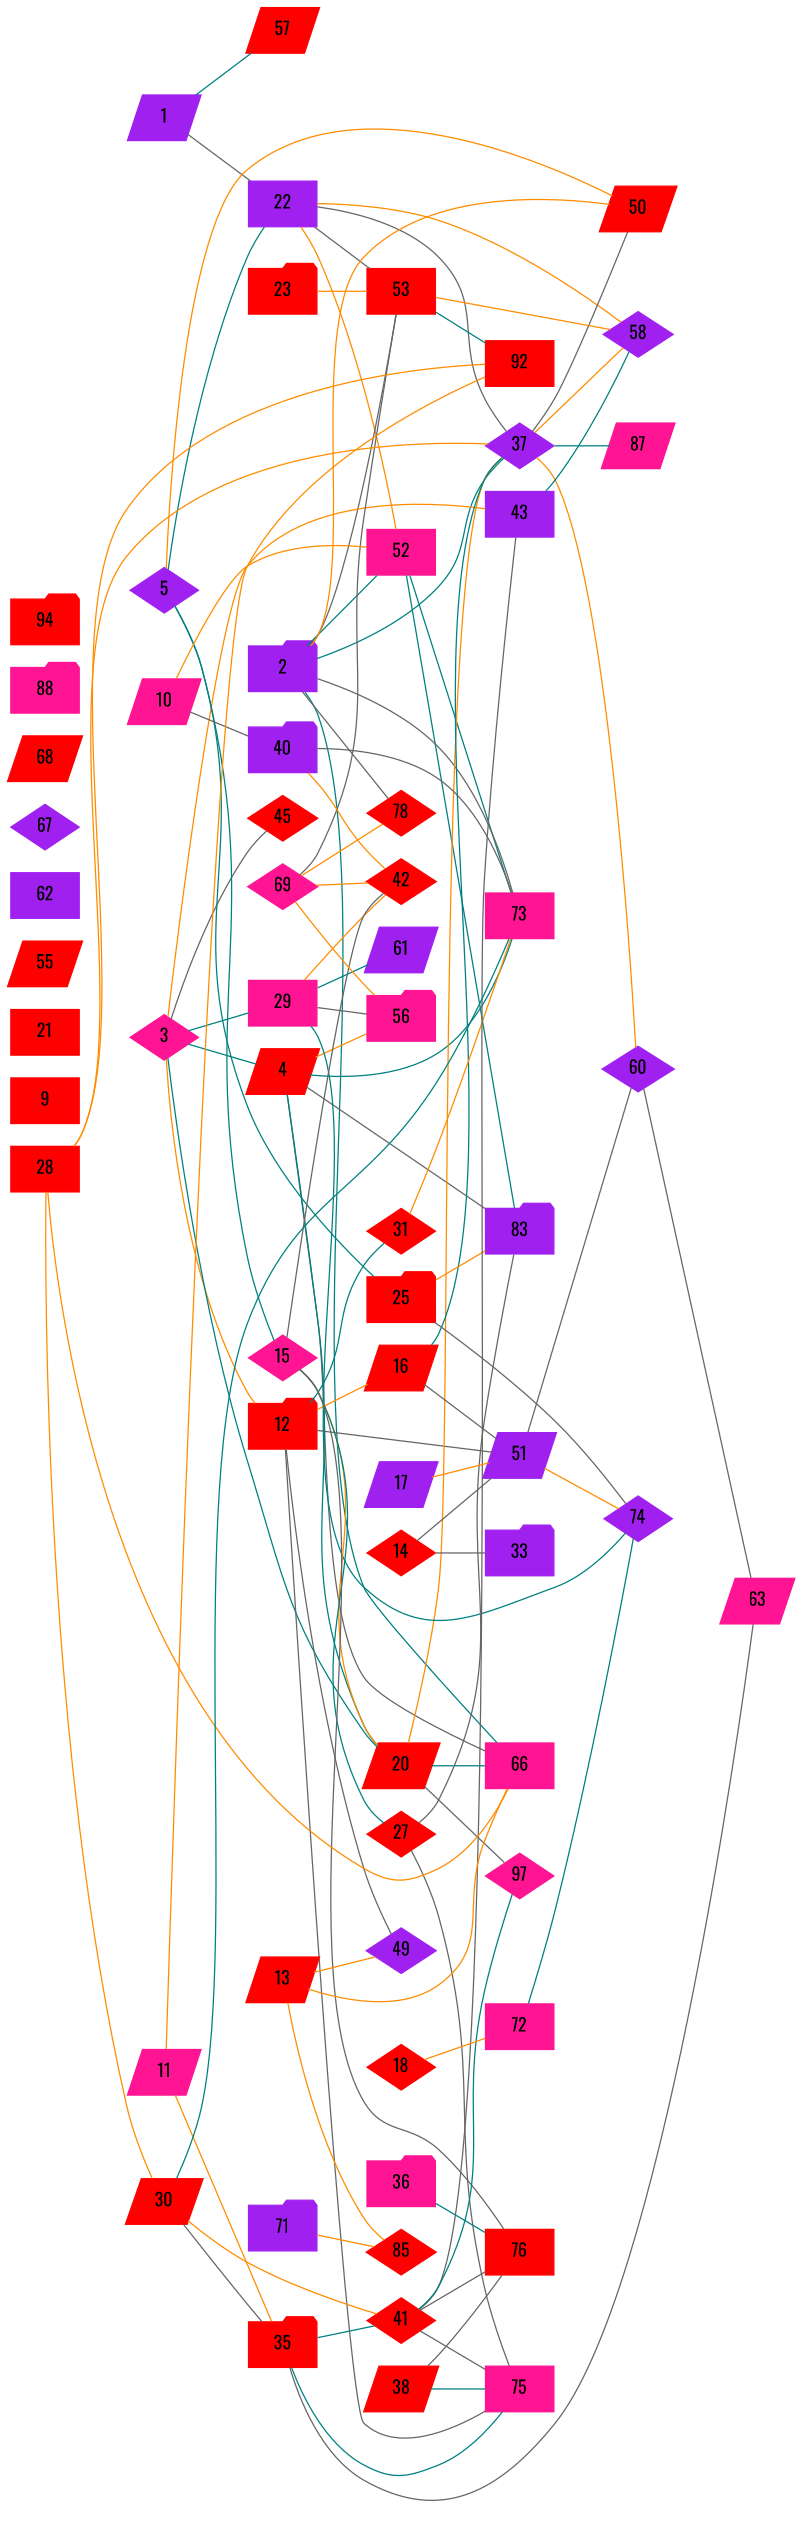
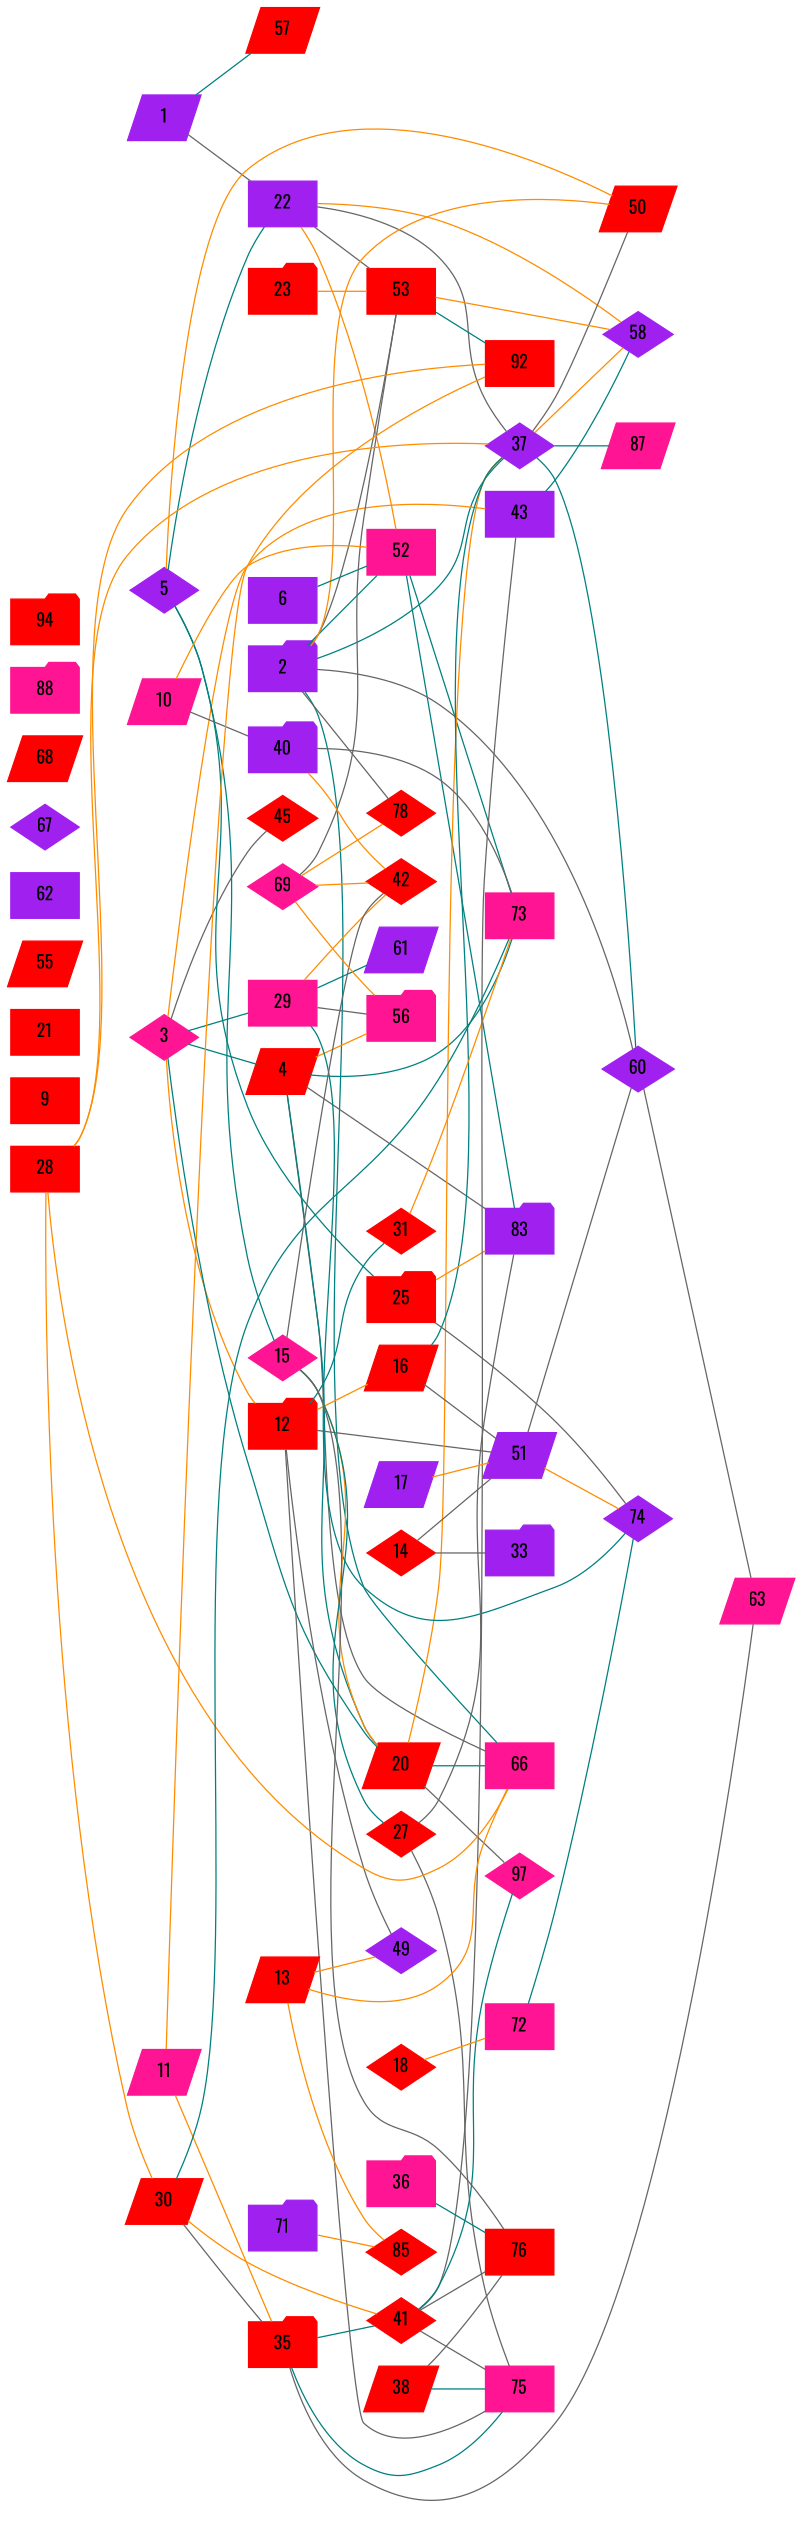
node "6": added
edge "37" -- "60": color darkorange -> teal
edge "2" -- "73": now "2" -- "60"
